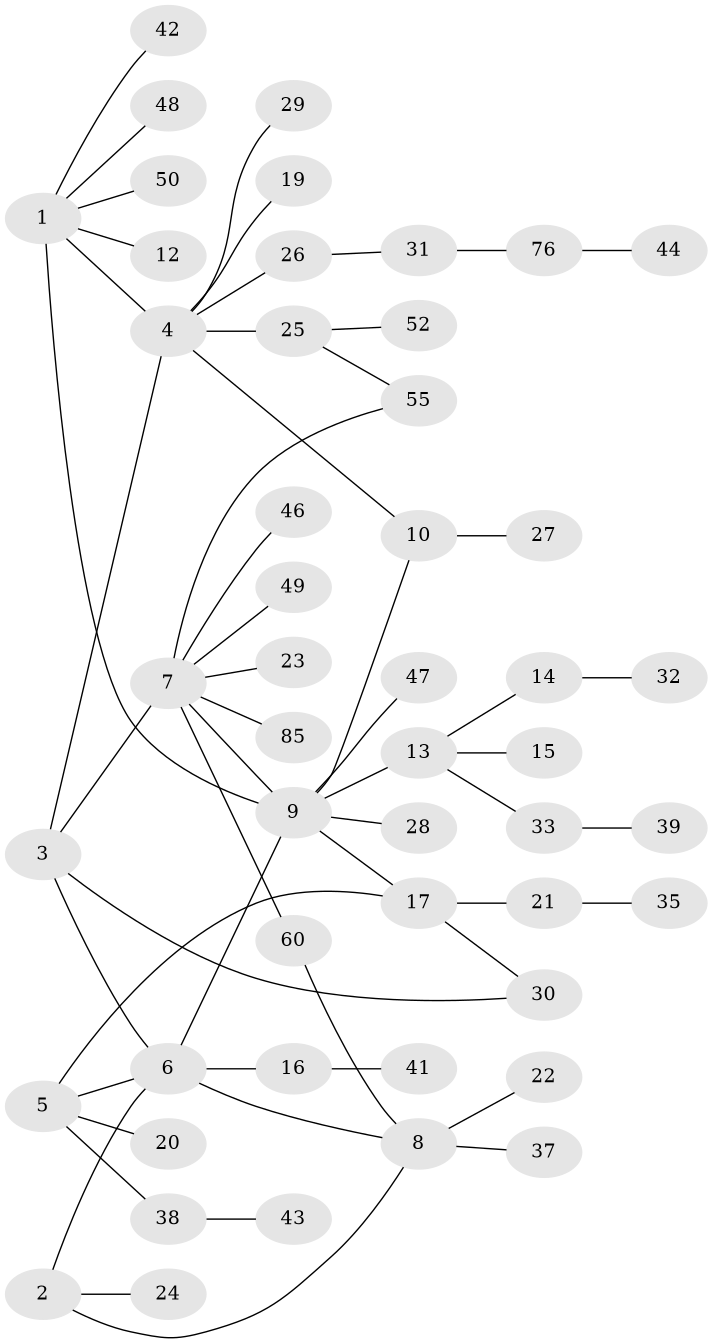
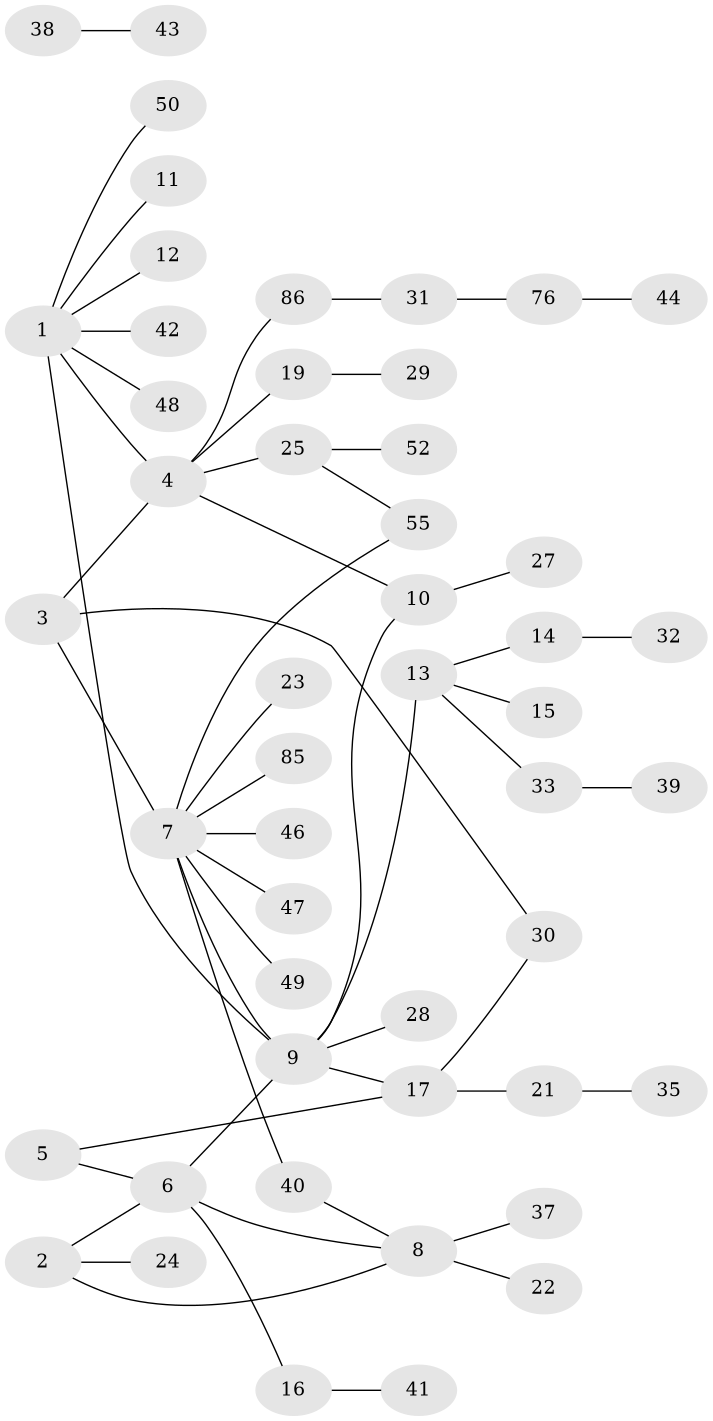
node "11": added
edge "29" -- "4": now "29" -- "19"
node "26": label "26" -> "86"
edge "47" -- "9": now "47" -- "7"
node "60": label "60" -> "40"
edge "3" -- "6": removed
node "20": removed
edge "5" -- "38": removed
